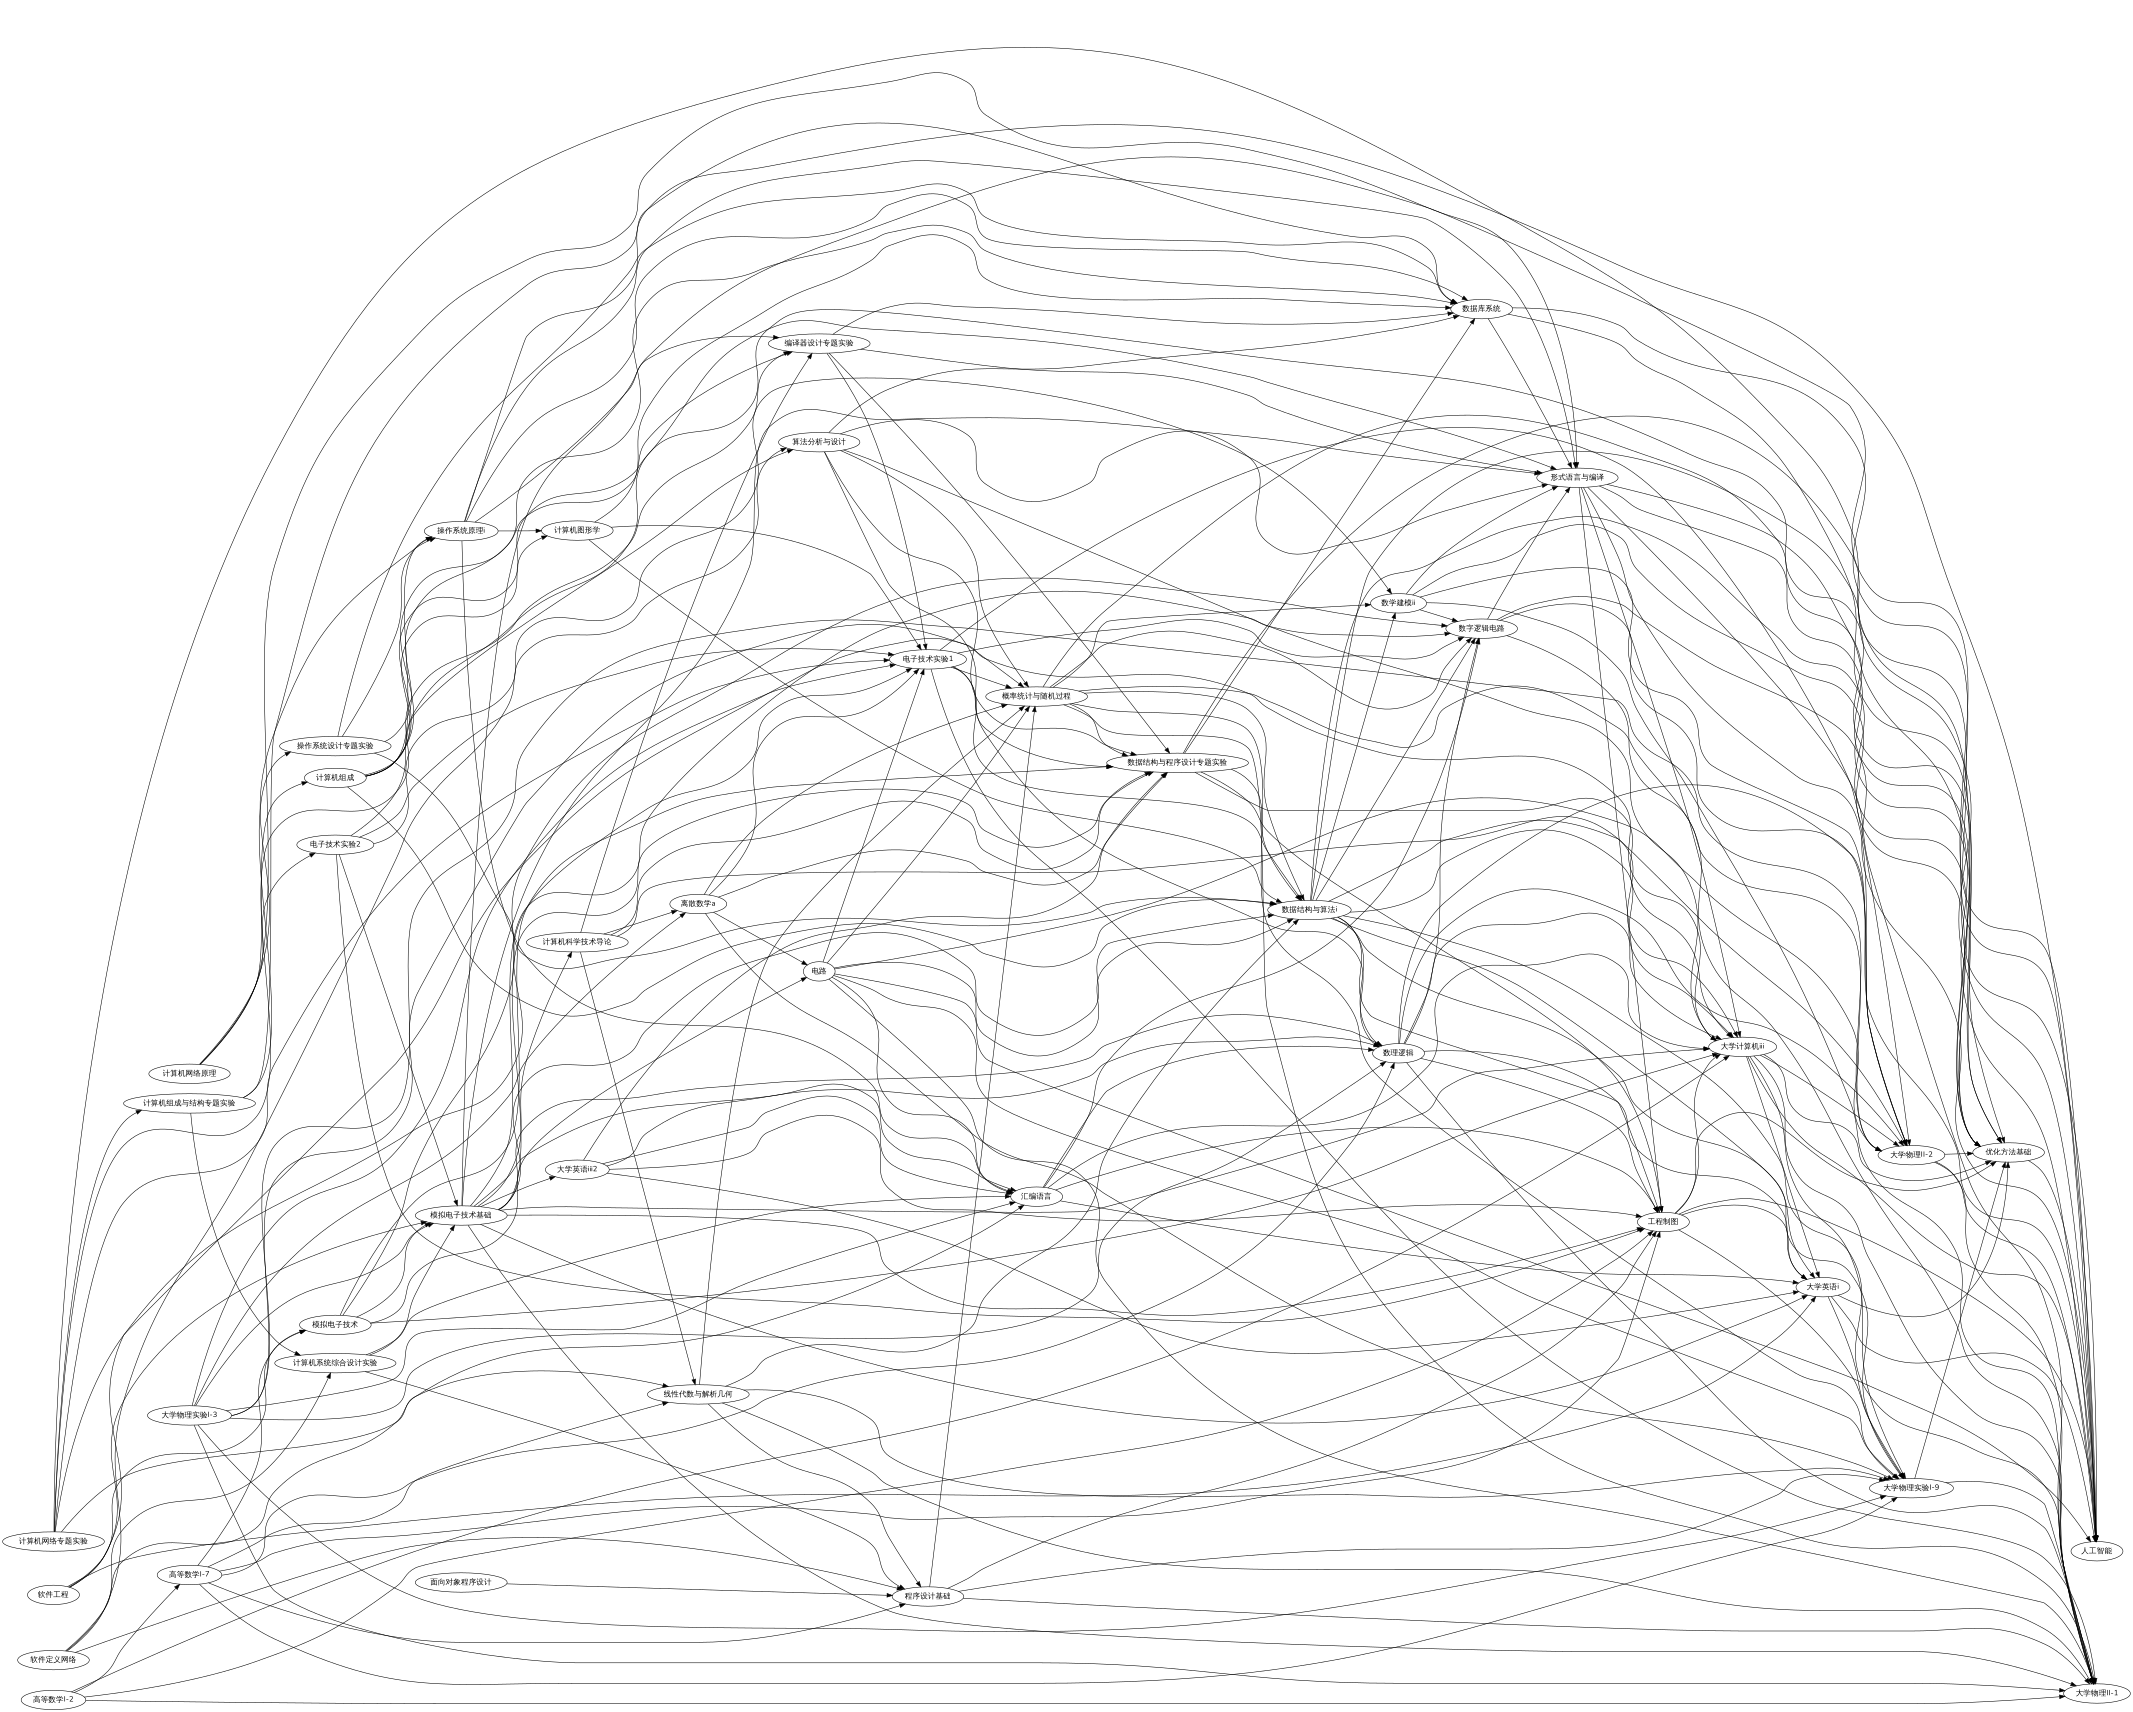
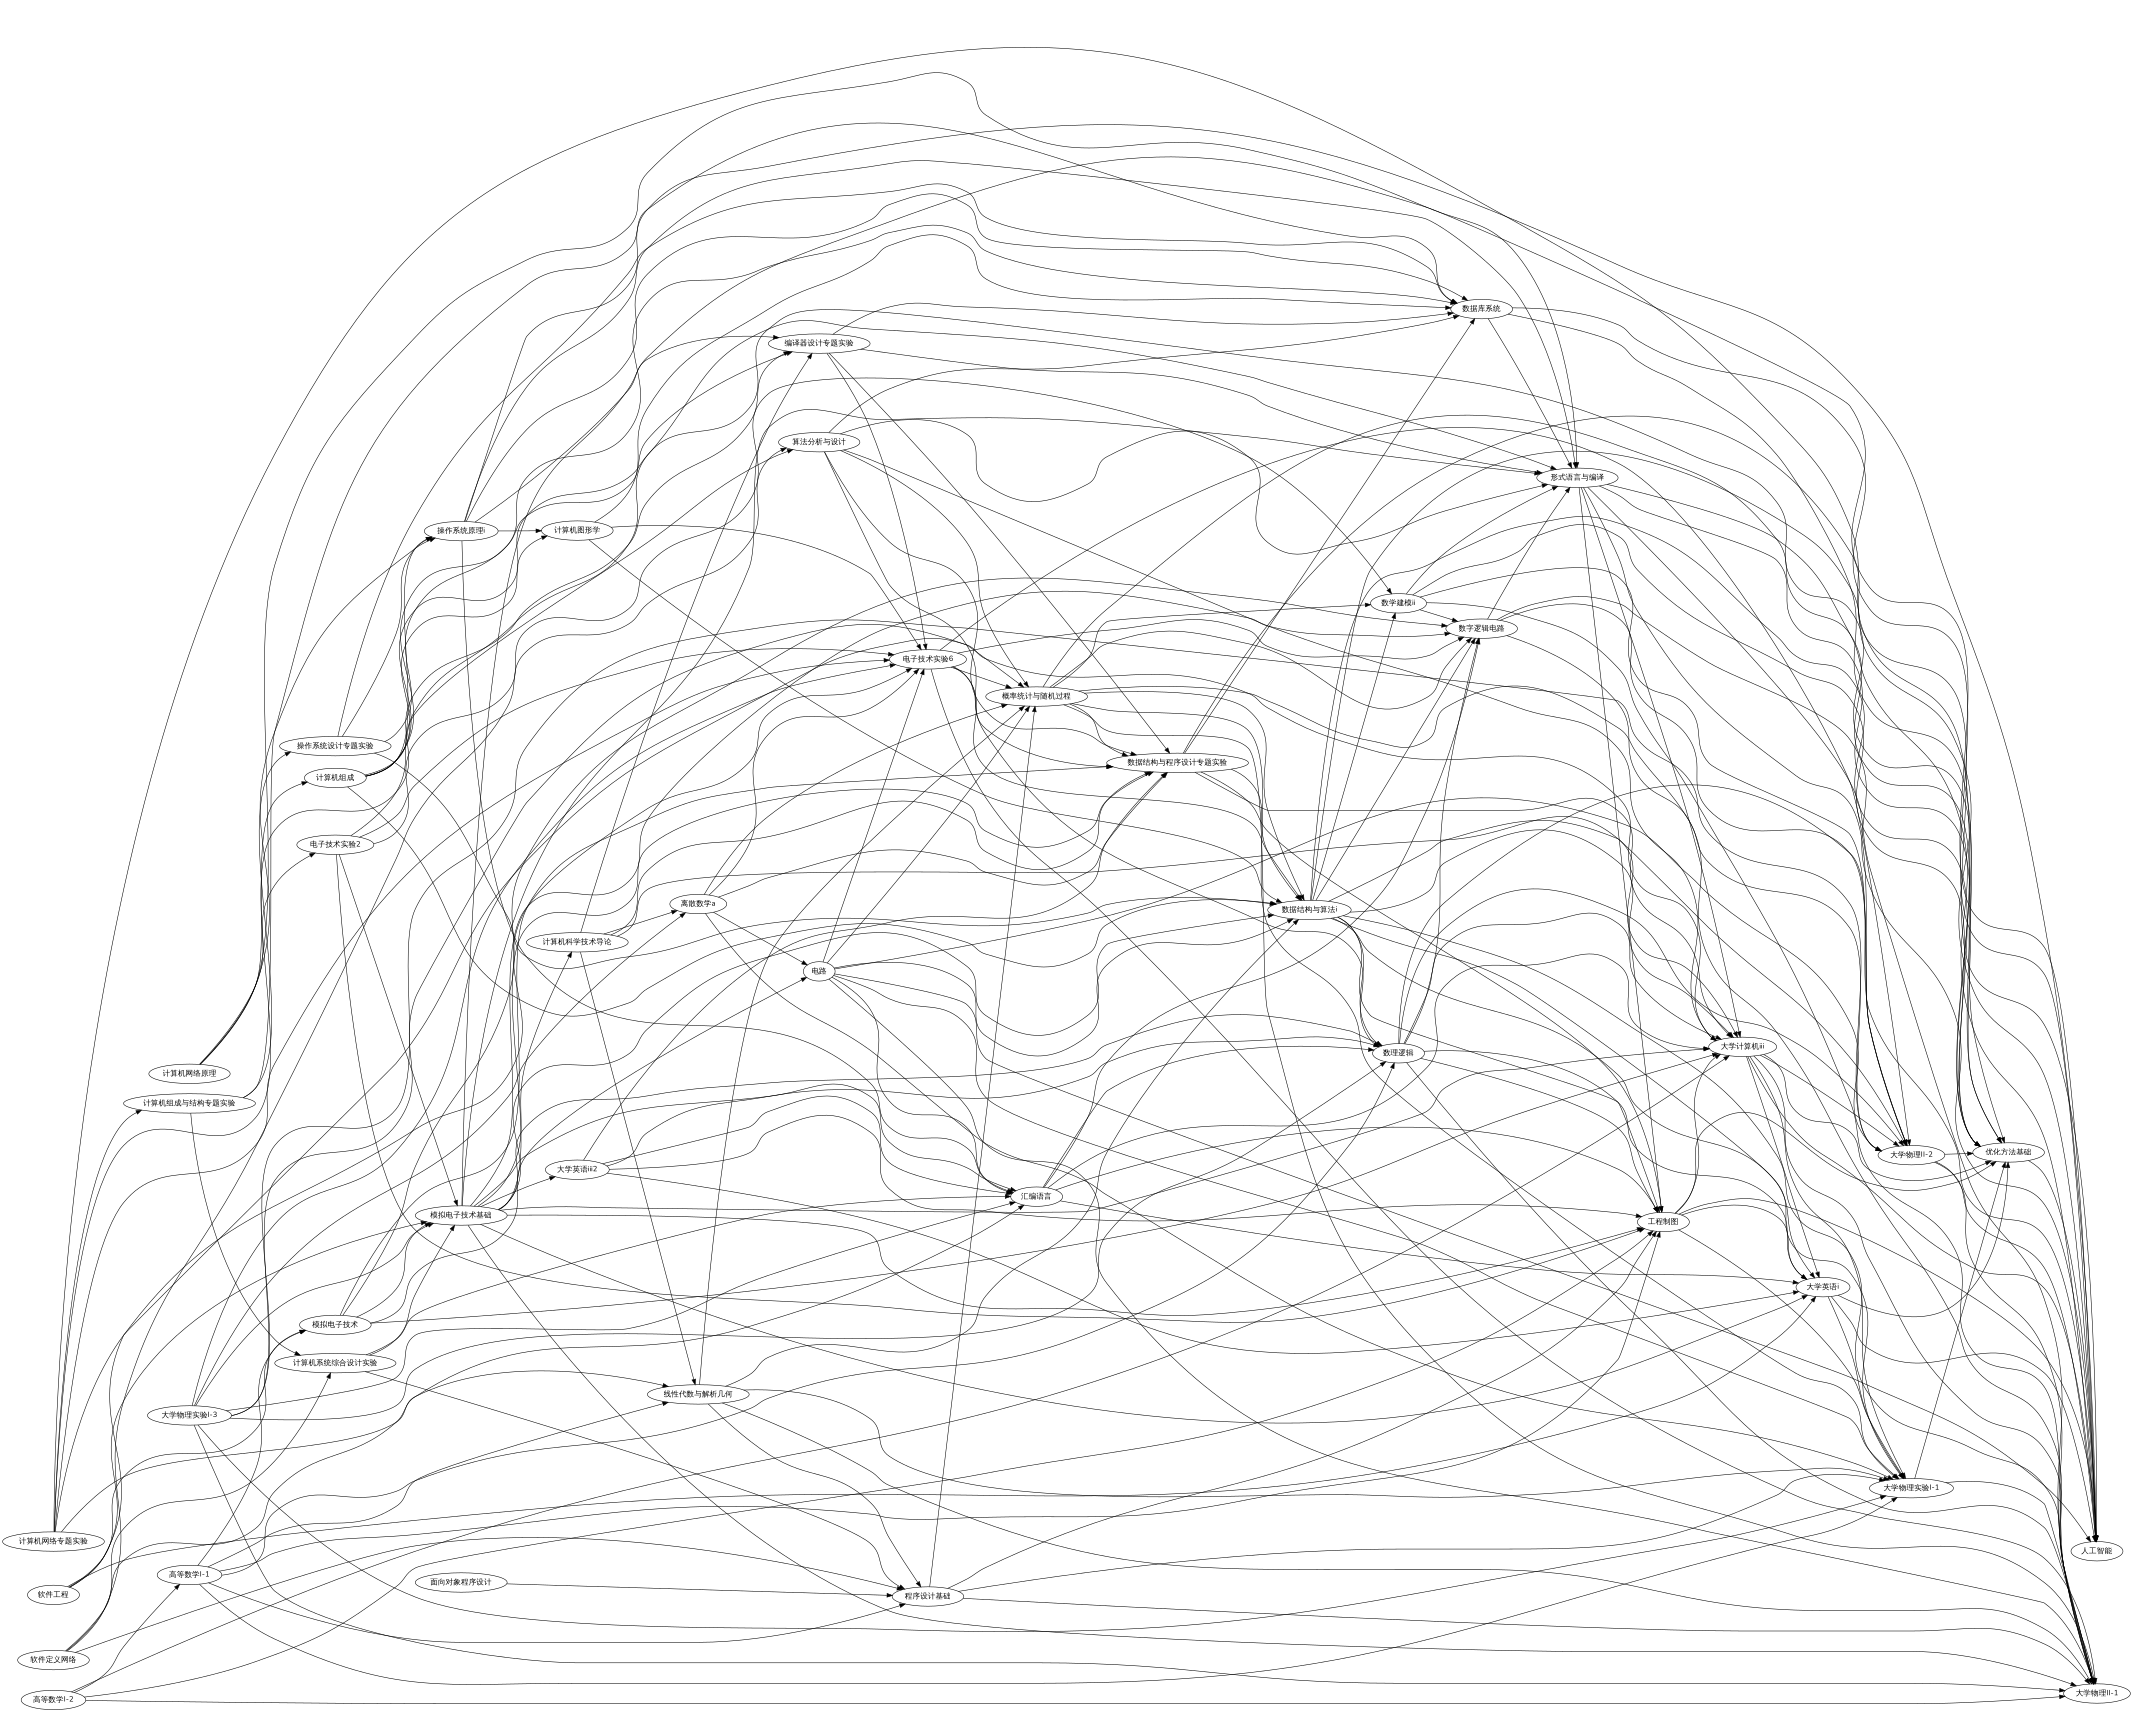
node "电子技术实验1": label "电子技术实验1" -> "电子技术实验6"
node "大学物理实验I-9": label "大学物理实验I-9" -> "大学物理实验I-1"
node "高等数学I-7": label "高等数学I-7" -> "高等数学I-1"
